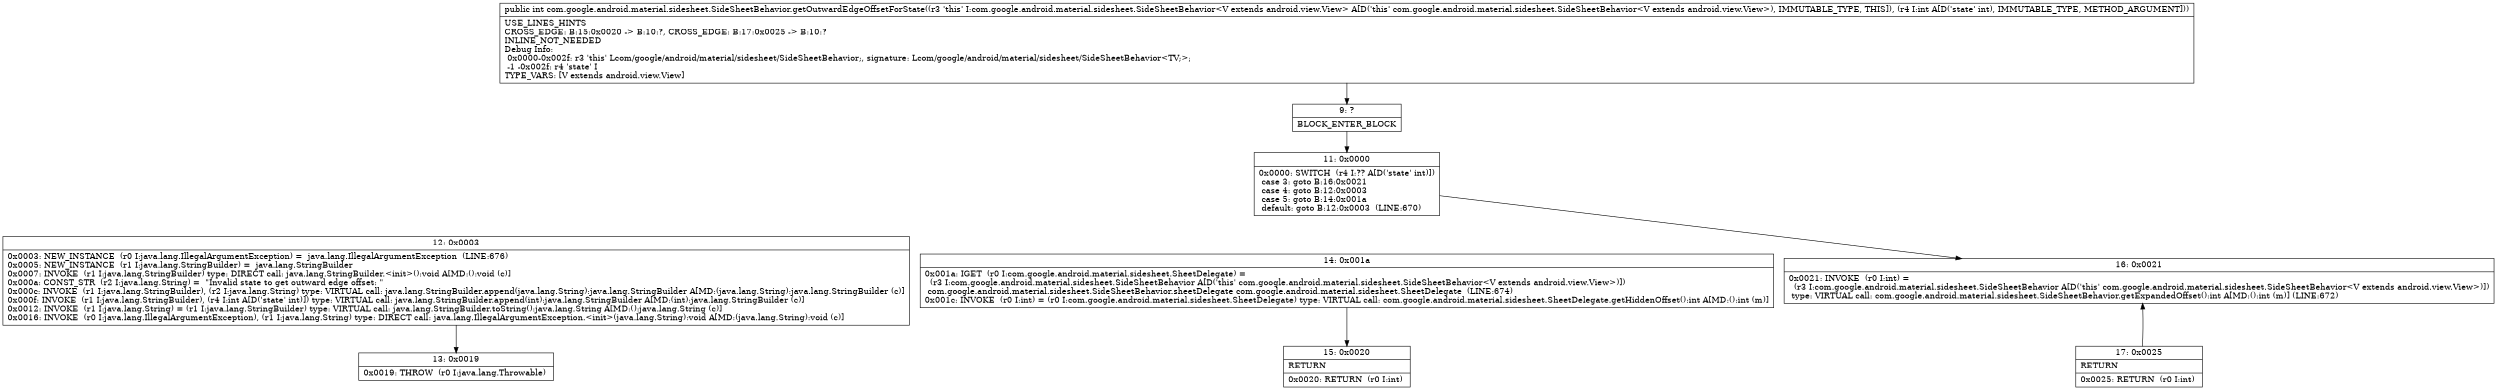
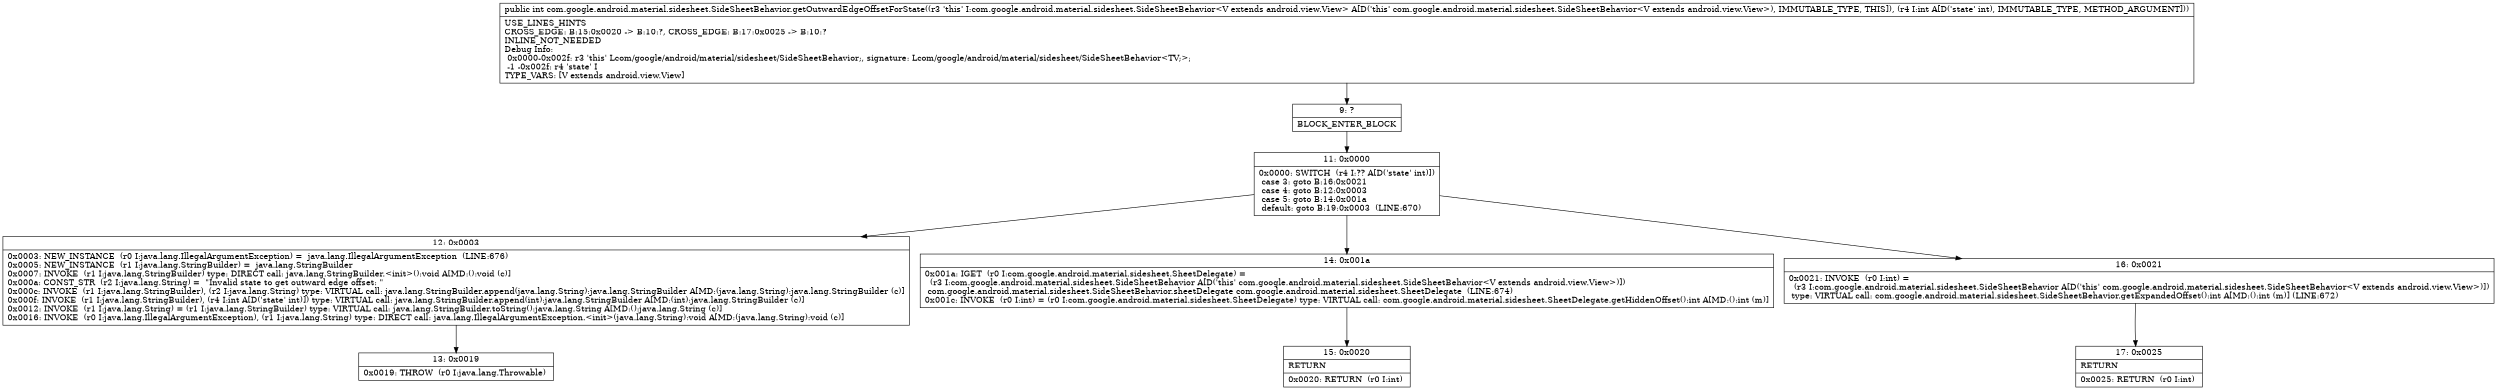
node "11: 0x0000": text "default: goto B:12:0x0003  (LINE:670)" -> "default: goto B:19:0x0003  (LINE:670)"
edge "11: 0x0000" -> "12: 0x0003": added
edge "11: 0x0000" -> "14: 0x001a": added
edge "17: 0x0025" -> "16: 0x0021": reversed
